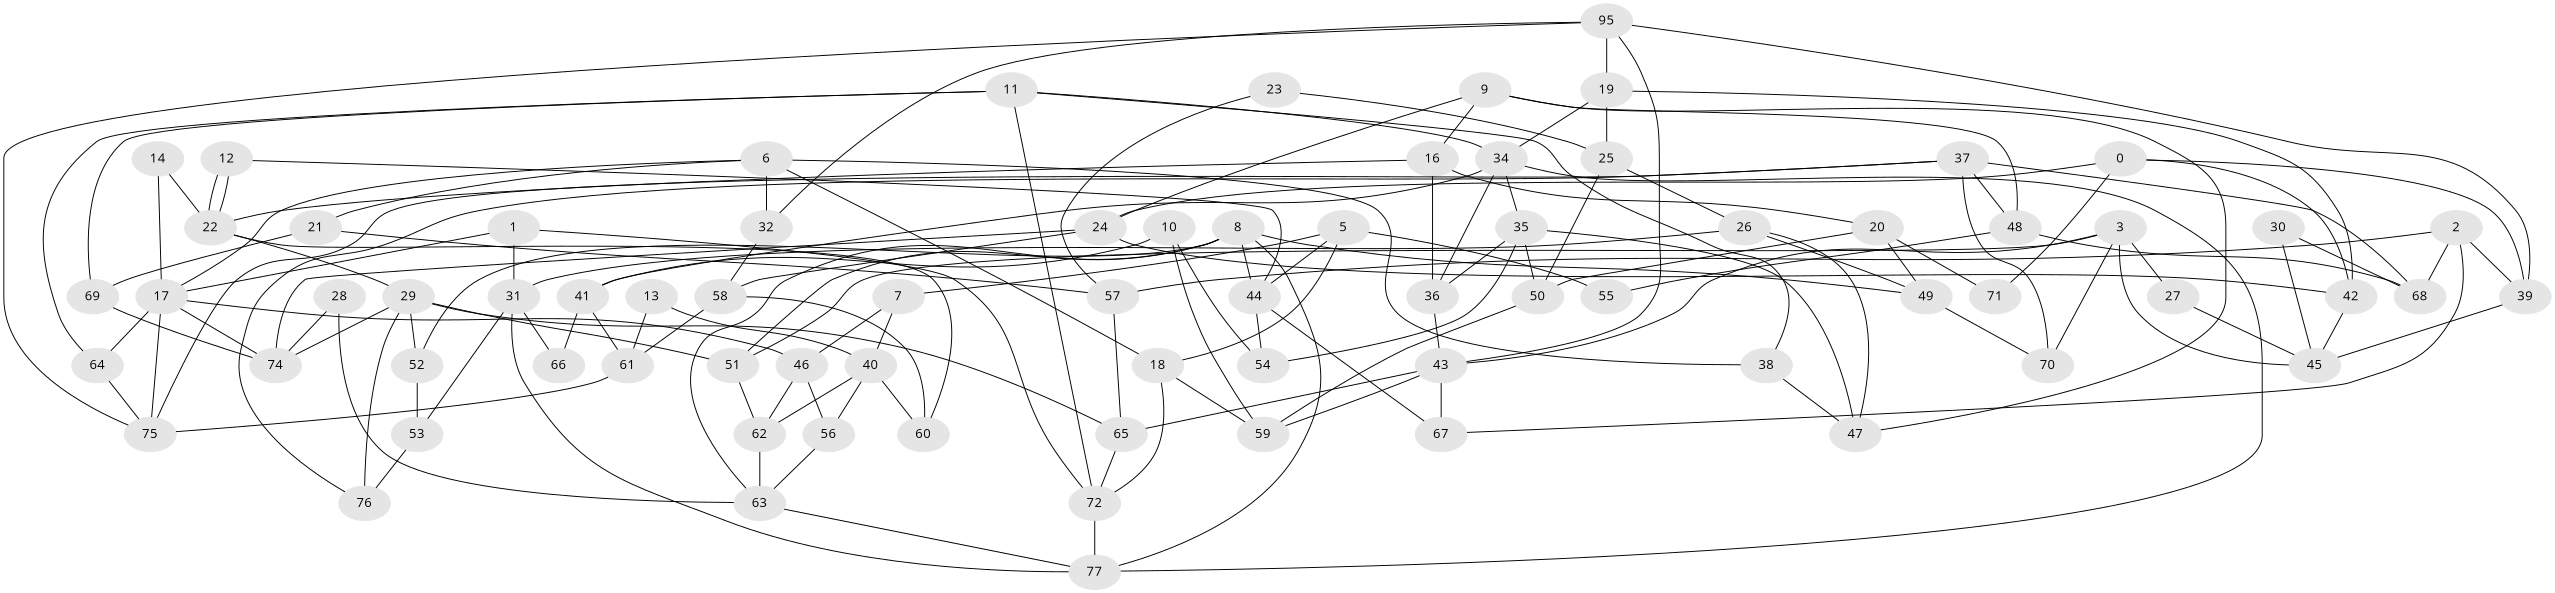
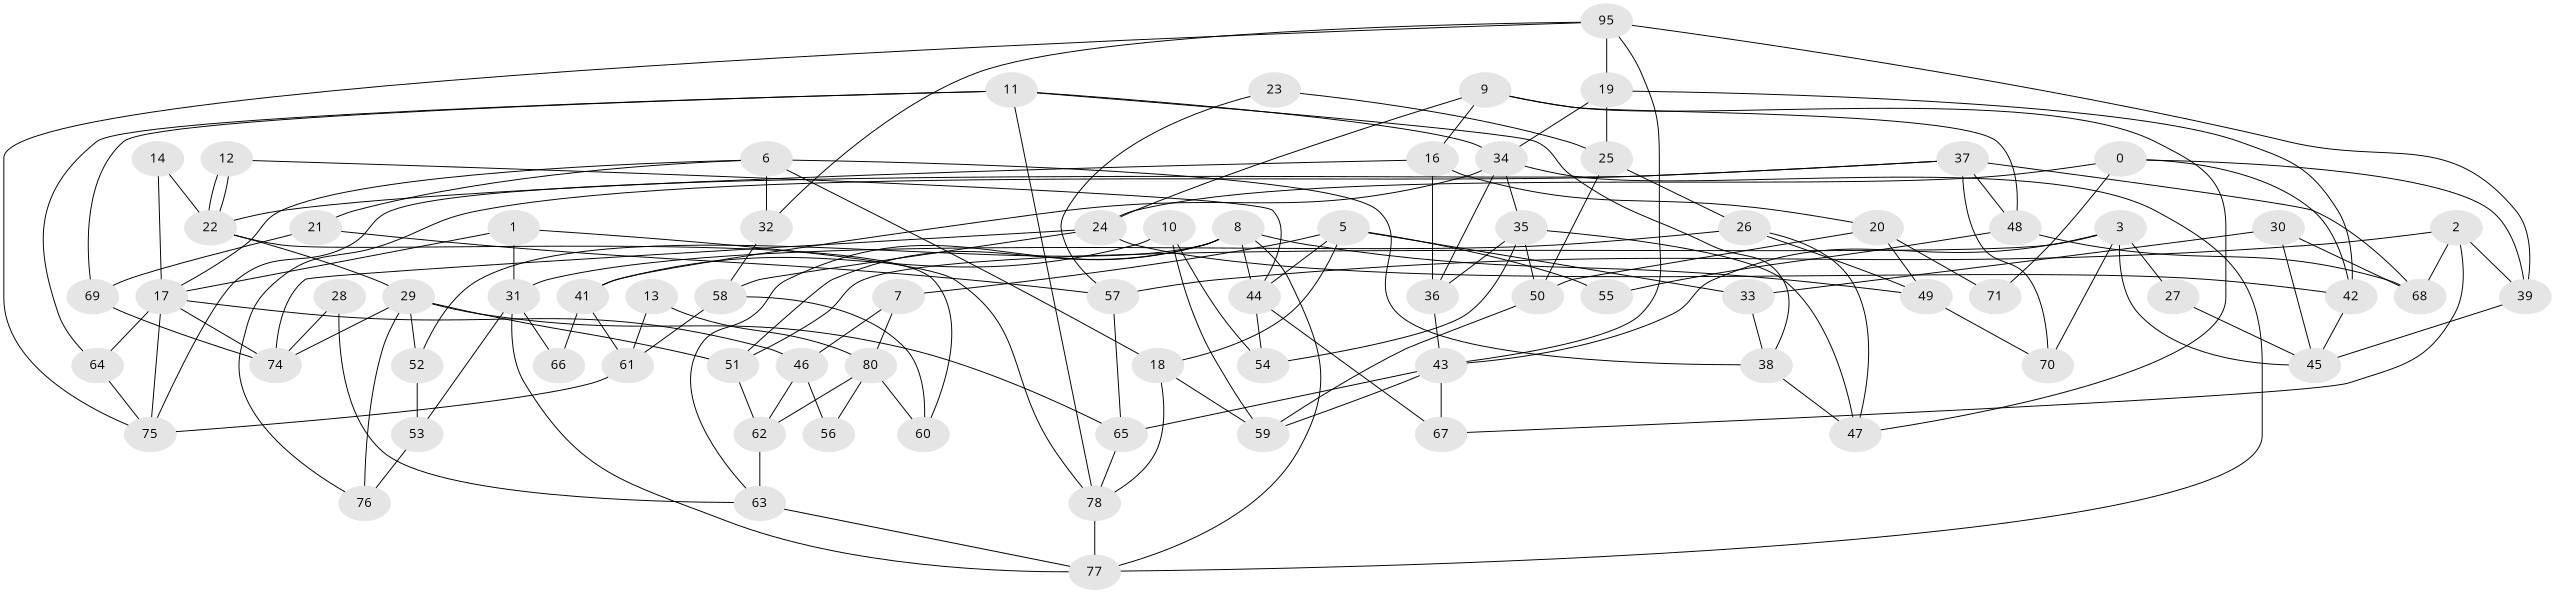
node "33": added
node "40": label "40" -> "80"
edge "56" -- "63": removed
node "72": label "72" -> "78"
